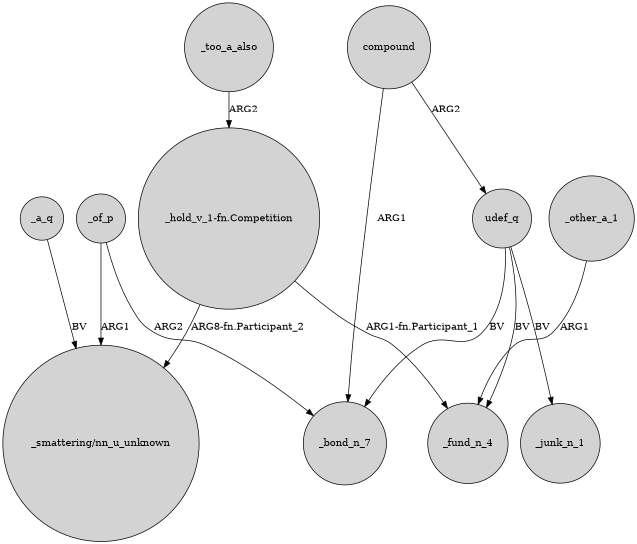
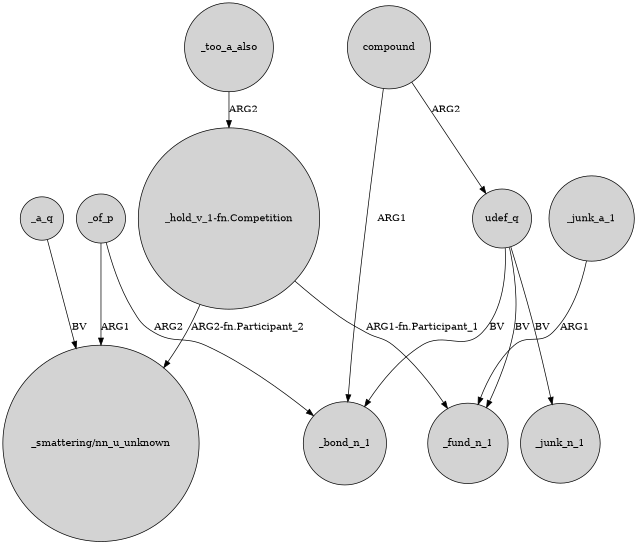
node "_other_a_1": label "_other_a_1" -> "_junk_a_1"
edge "_hold_v_1-fn.Competition" -> "_smattering/nn_u_unknown": label "ARG8-fn.Participant_2" -> "ARG2-fn.Participant_2"
node "_bond_n_7": label "_bond_n_7" -> "_bond_n_1"
node "_fund_n_4": label "_fund_n_4" -> "_fund_n_1"
